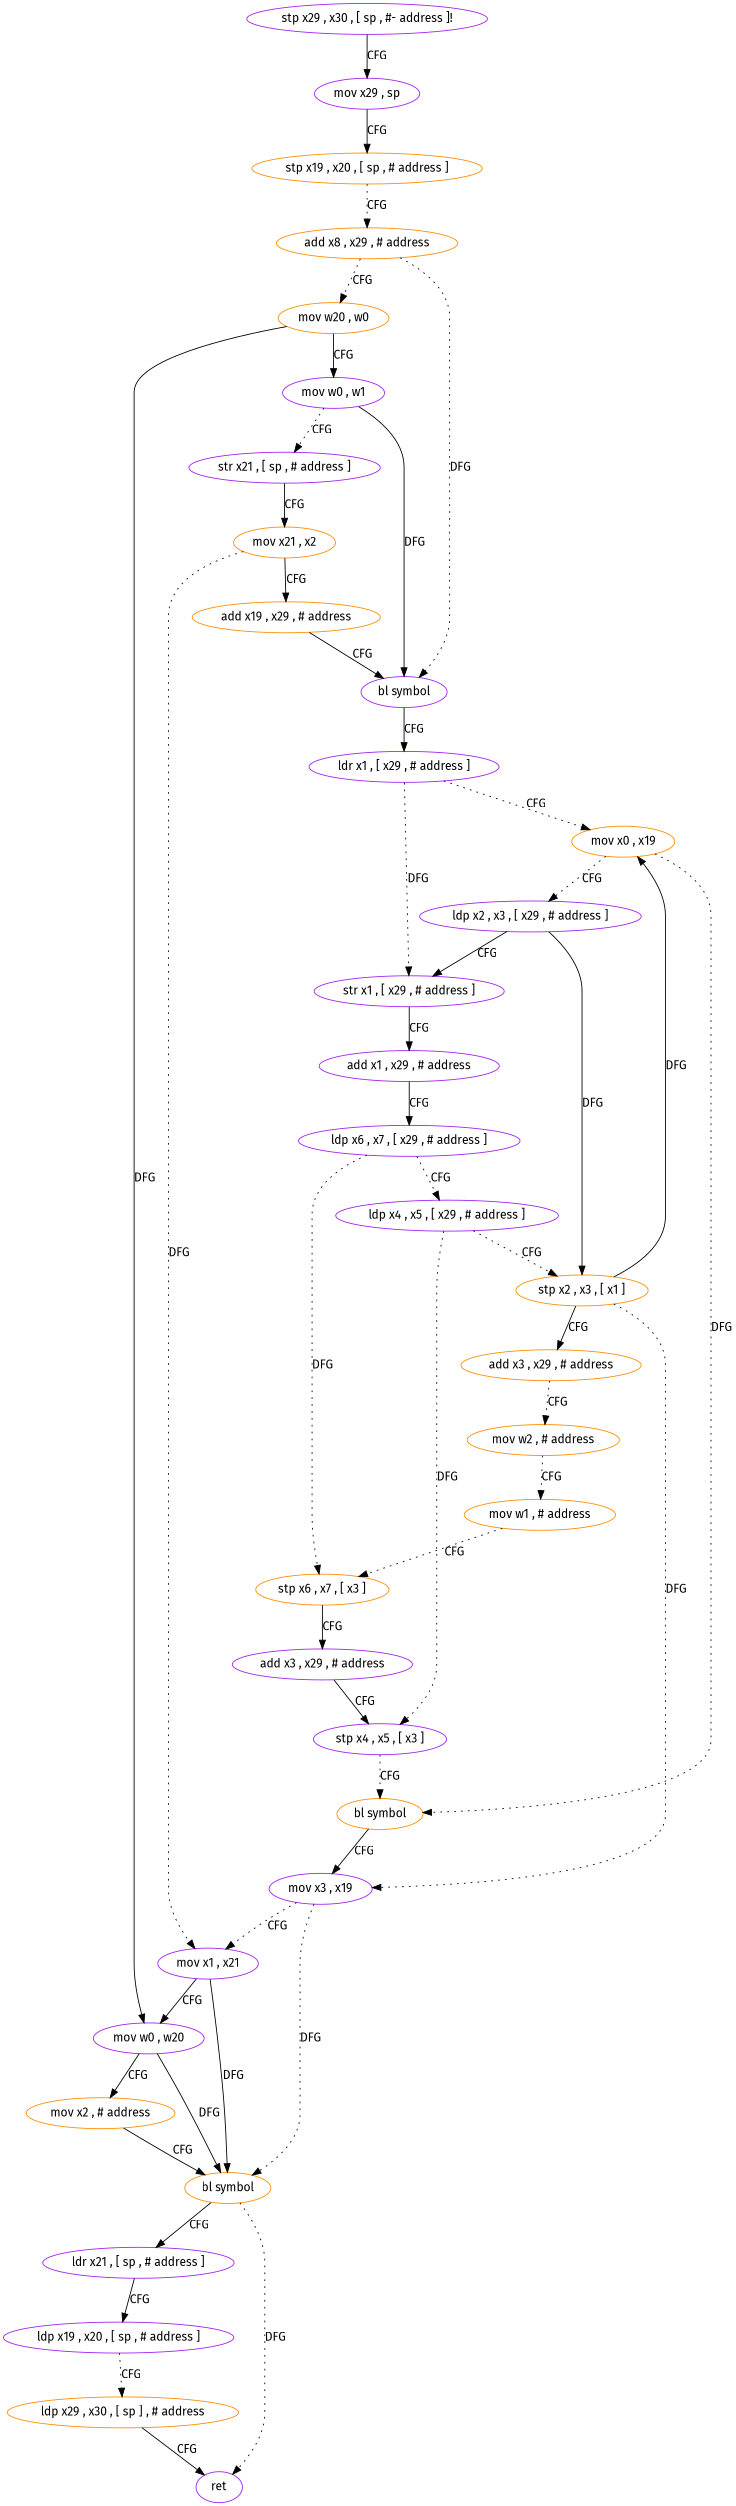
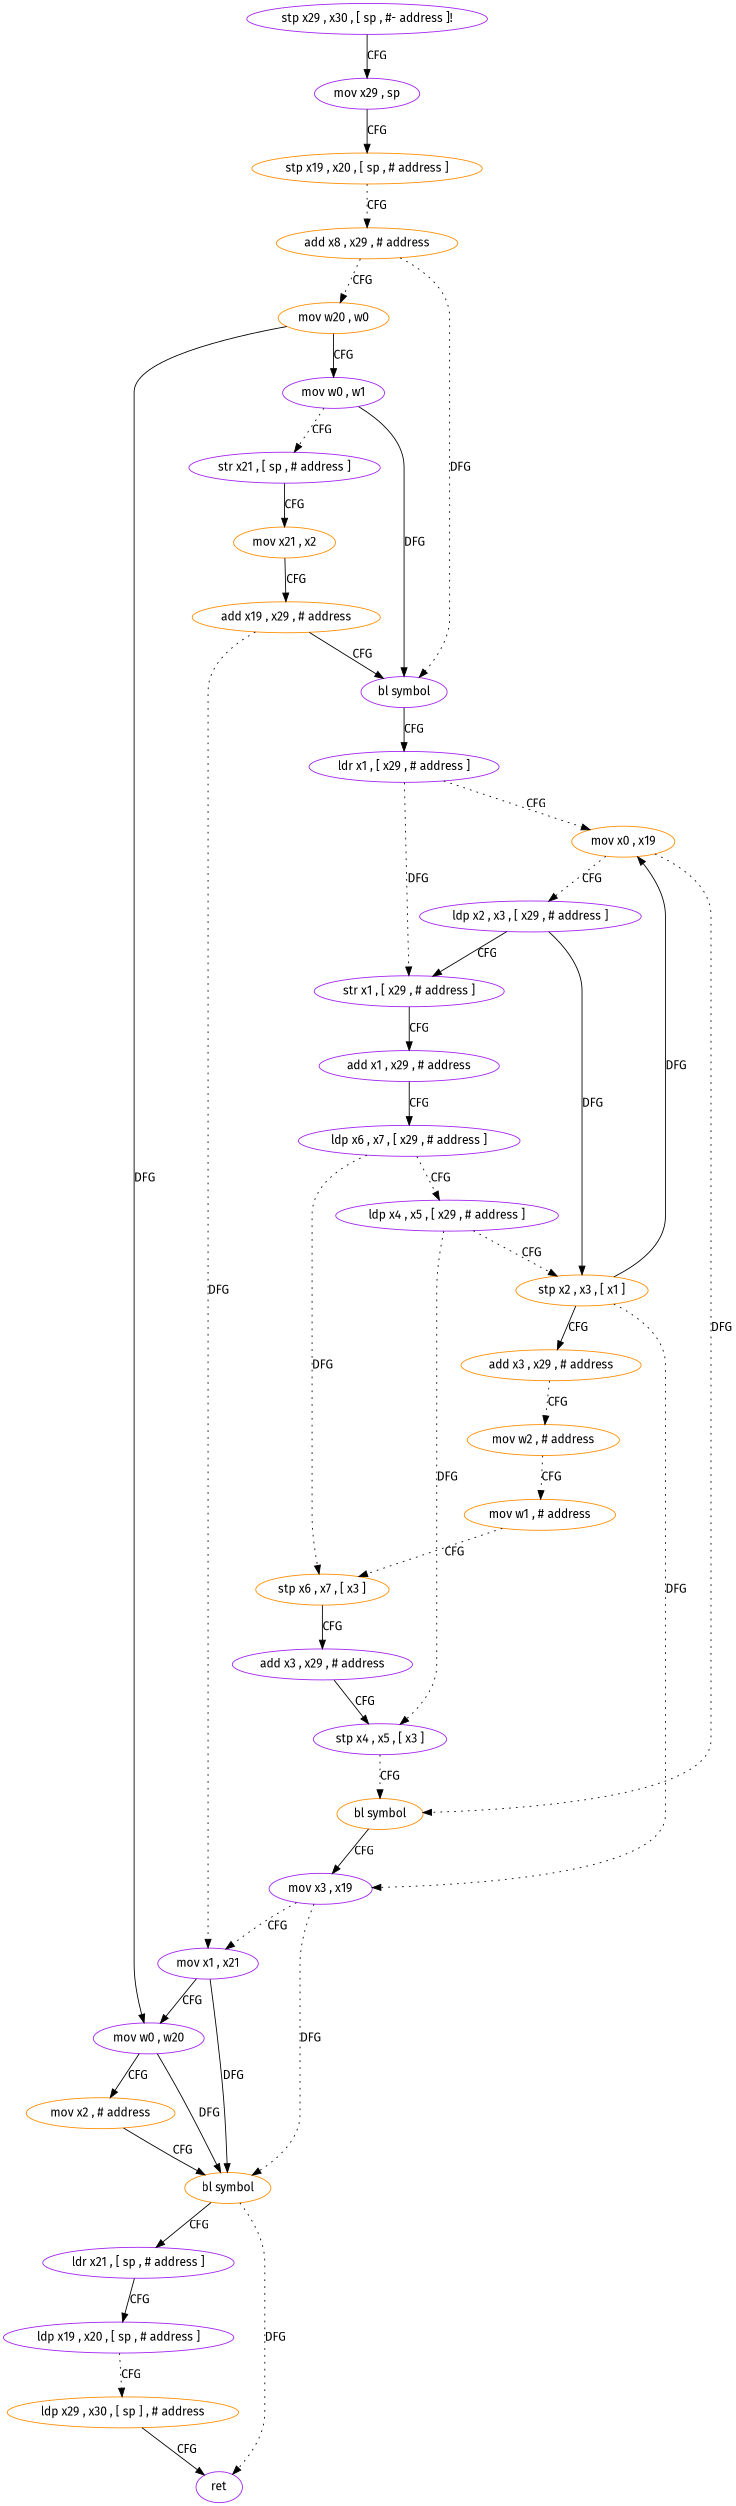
edge "mov x21 , x2" -> "mov x1 , x21": now "add x19 , x29 , # address" -> "mov x1 , x21"
